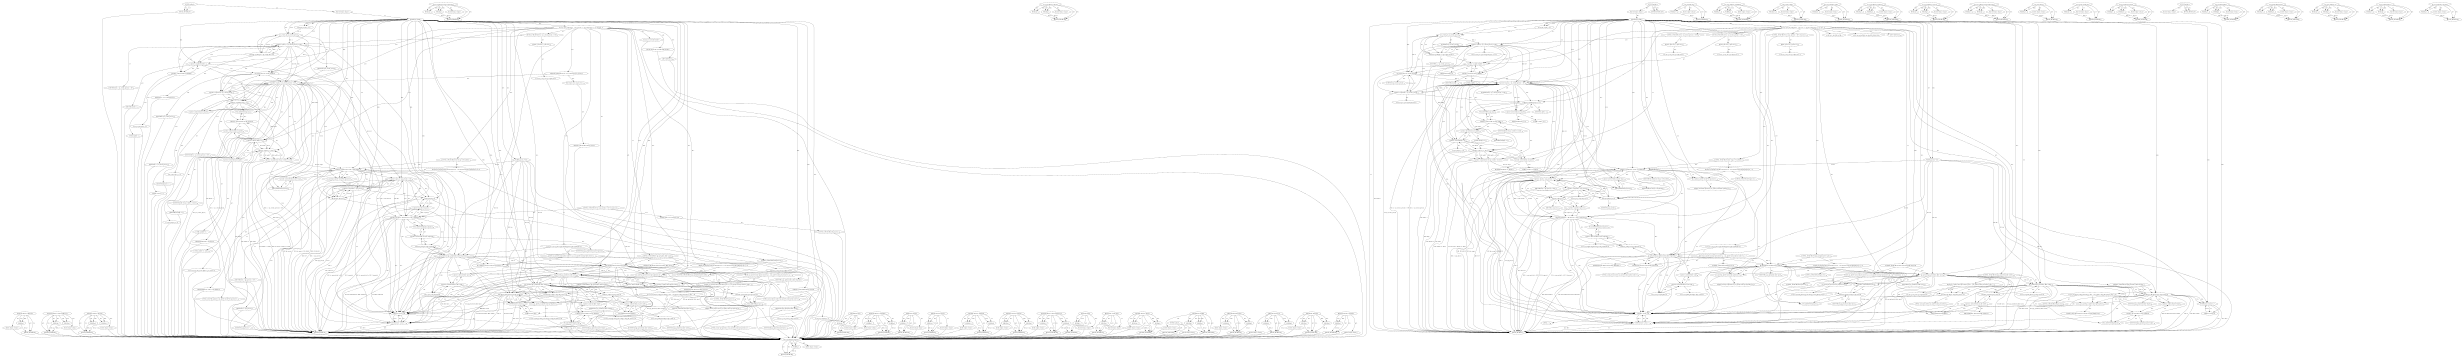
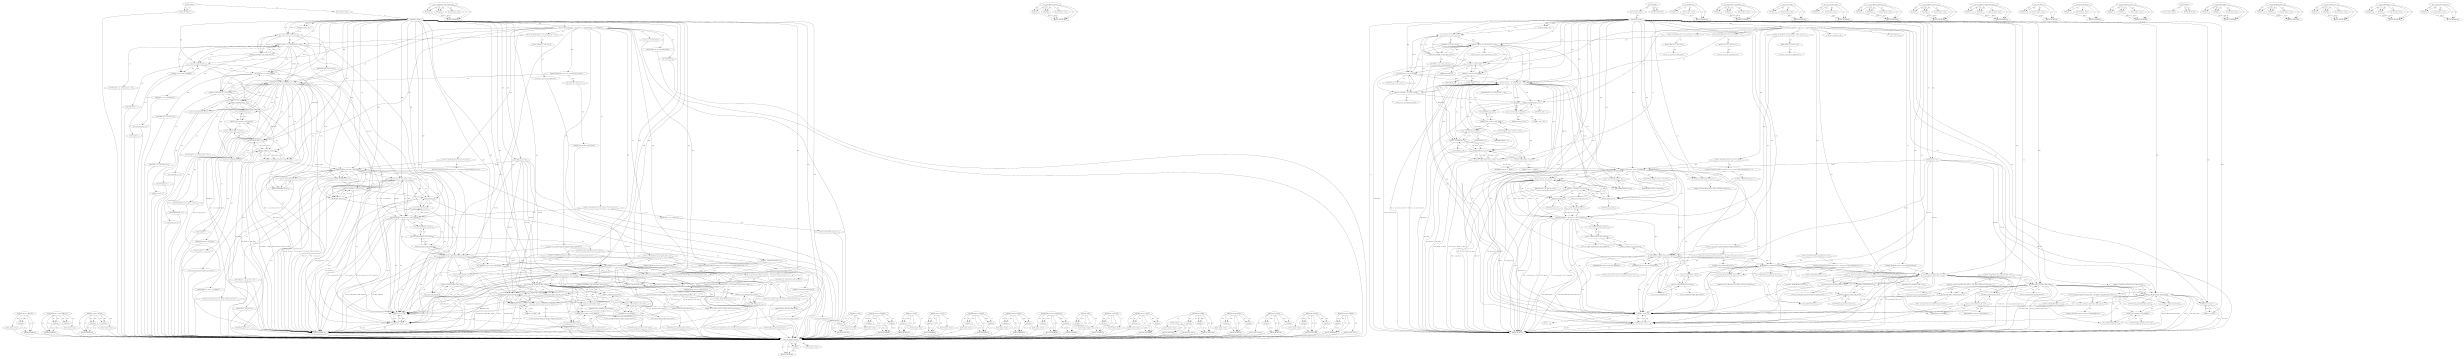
node "<(LOCAL,jas_uchar[2] buf: jas_uchar[2])<SUB>4</SUB>>": removed
